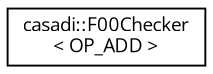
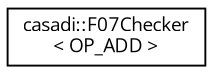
node "casadi::F00Checker < OP_ADD >": label "casadi::F00Checker < OP_ADD >" -> "casadi::F07Checker < OP_ADD >"
